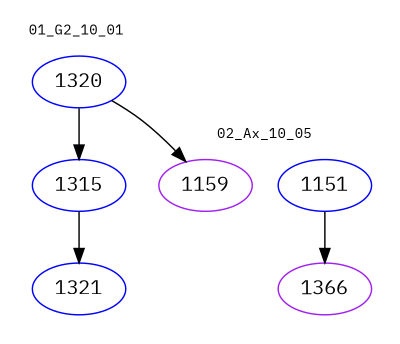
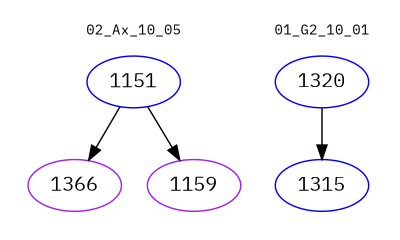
edge "1320" -> "1159": now "1151" -> "1159"
node "1321": removed
